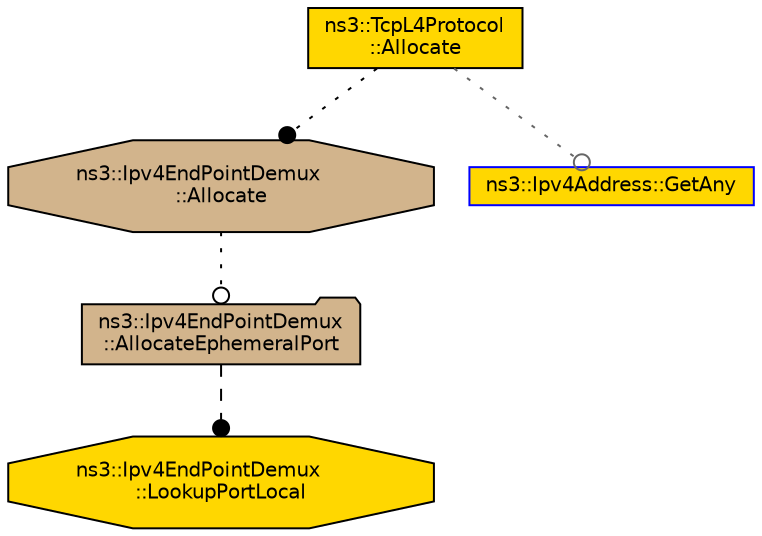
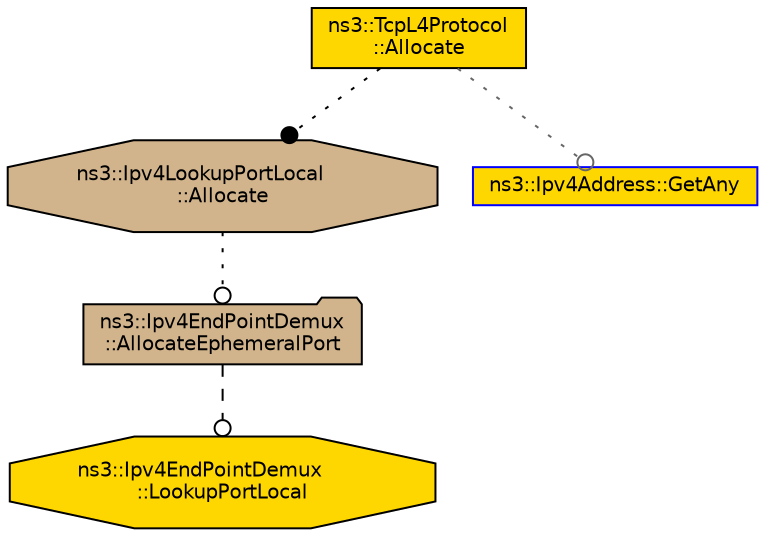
node "ns3::Ipv4EndPointDemux ::Allocate": label "ns3::Ipv4EndPointDemux ::Allocate" -> "ns3::Ipv4LookupPortLocal ::Allocate"
edge "ns3::Ipv4EndPointDemux ::AllocateEphemeralPort" -> "ns3::Ipv4EndPointDemux ::LookupPortLocal": arrowhead dot -> odot
